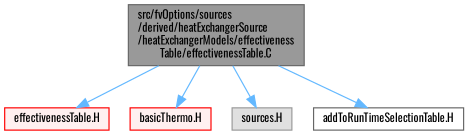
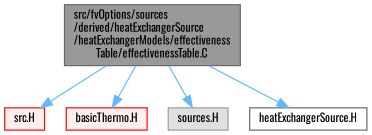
node "effectivenessTable.H": label "effectivenessTable.H" -> "src.H"
node "addToRunTimeSelectionTable.H": label "addToRunTimeSelectionTable.H" -> "heatExchangerSource.H"
